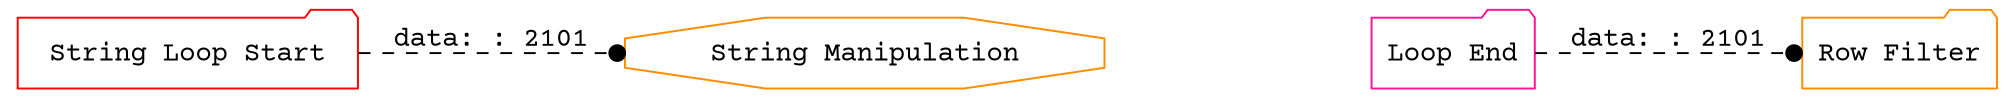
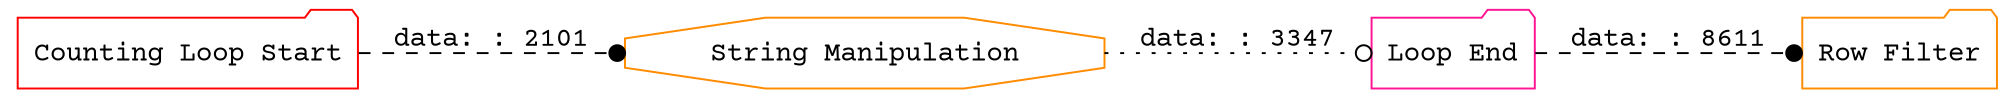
edge "Loop End" -> "Row Filter": label "data: : 2101" -> "data: : 8611"
node "String Loop Start": label "String Loop Start" -> "Counting Loop Start"
edge "String Manipulation" -> "Loop End": added, label "data: : 3347"
